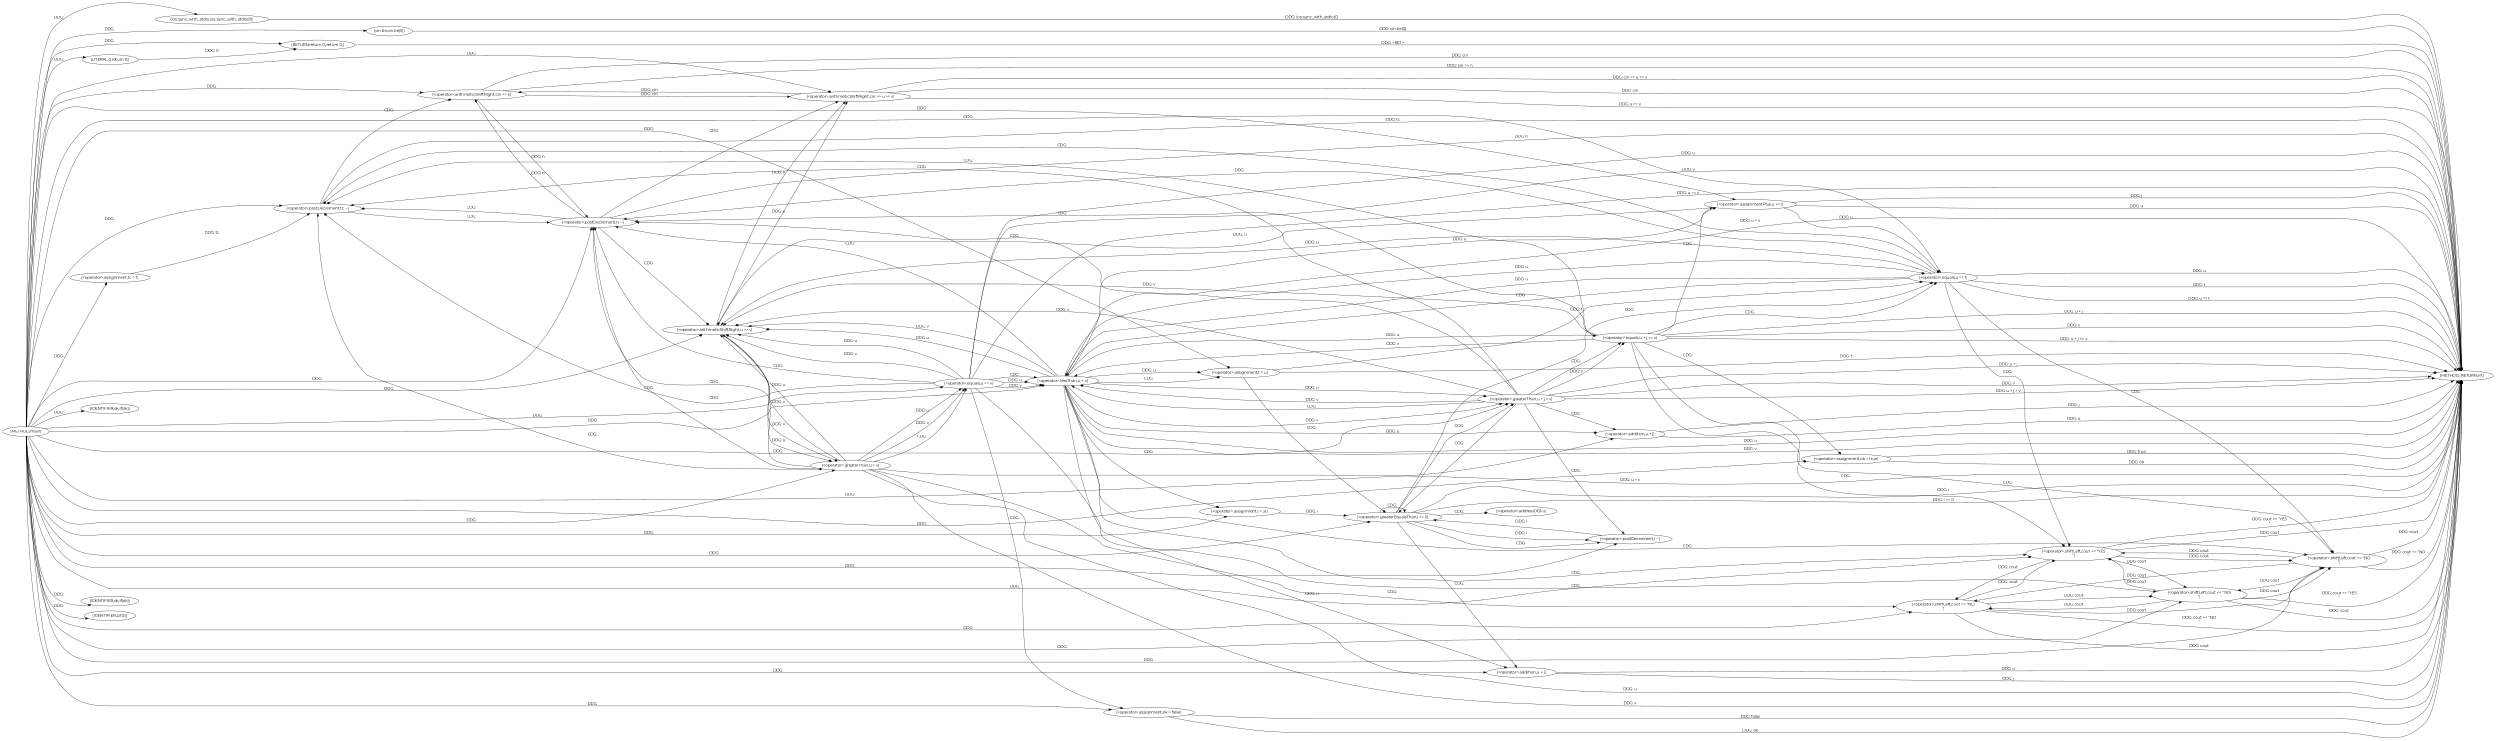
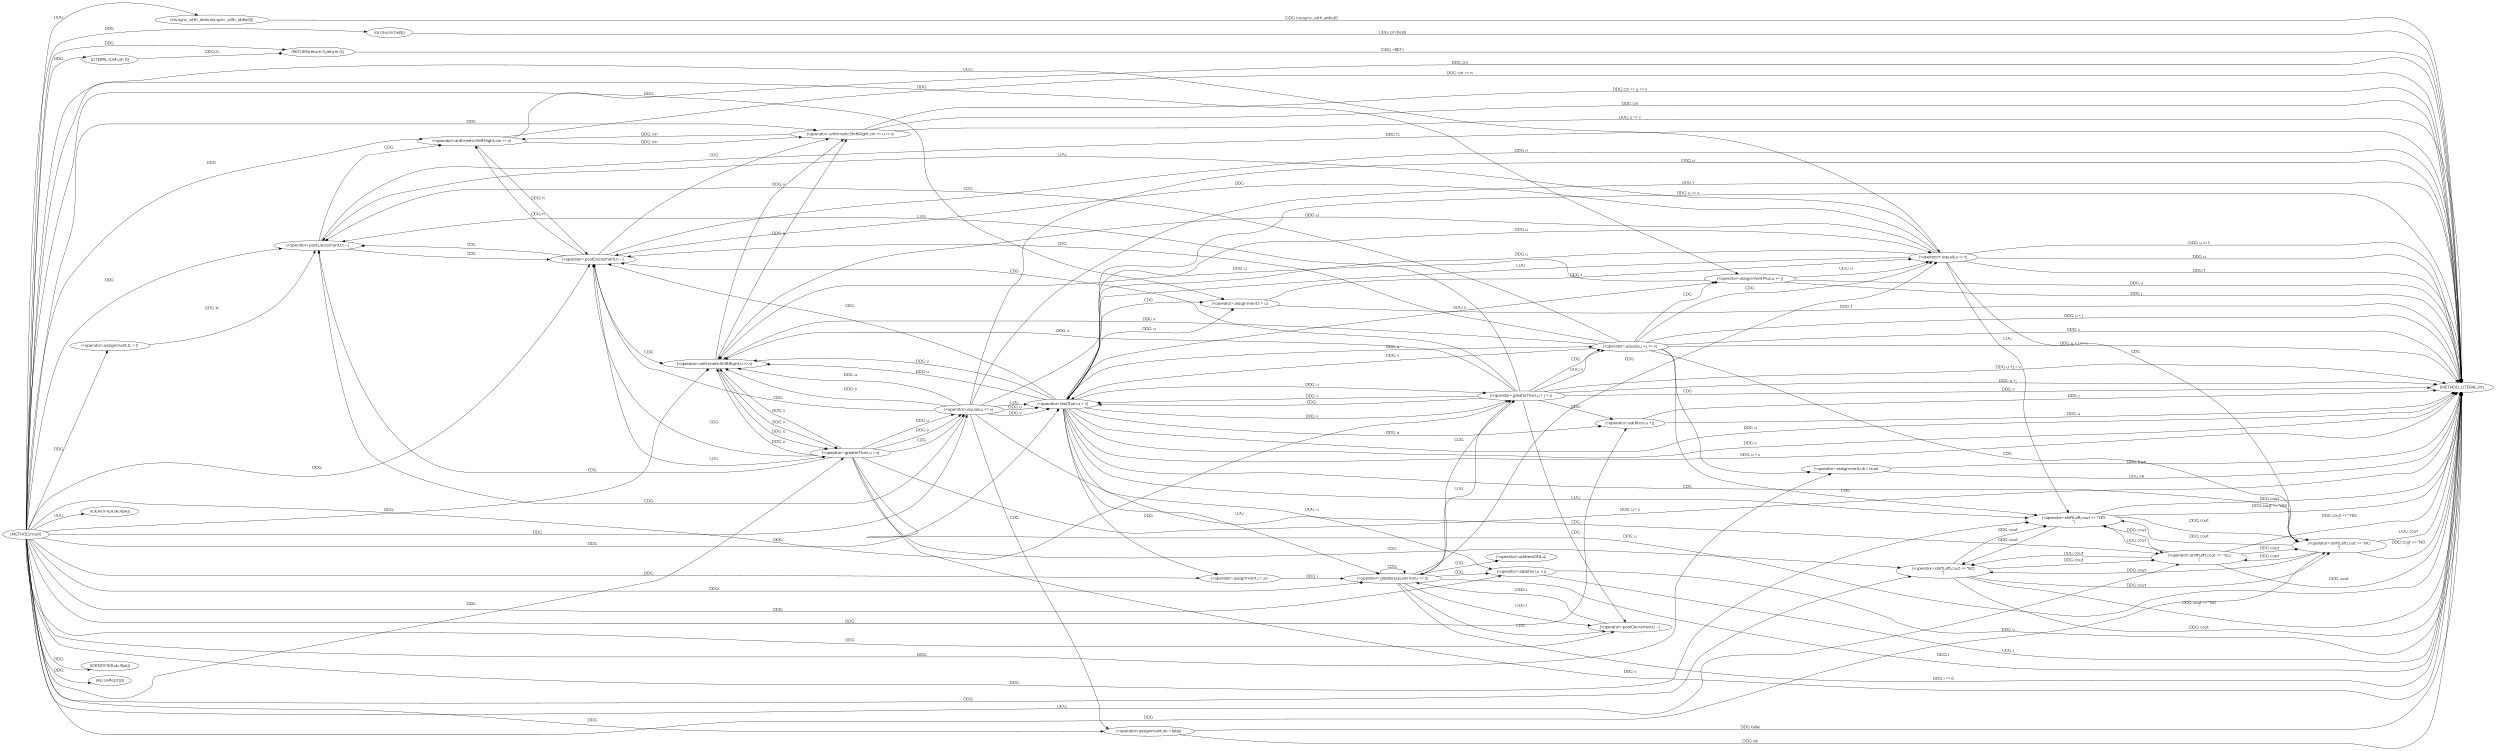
node "(METHOD_RETURN,int)": label "(METHOD_RETURN,int)" -> "(METHOD_LITERAL,int)"
edge "(<operator>.assignment,t = u)" -> "(<operator>.greaterEqualsThan,i >= 0)": now "(<operator>.lessThan,u < v)" -> "(<operator>.greaterEqualsThan,i >= 0)"
node "(IDENTIFIER,z,if(z))": label "(IDENTIFIER,z,if(z))" -> "(RETURN,z,if(z))"
